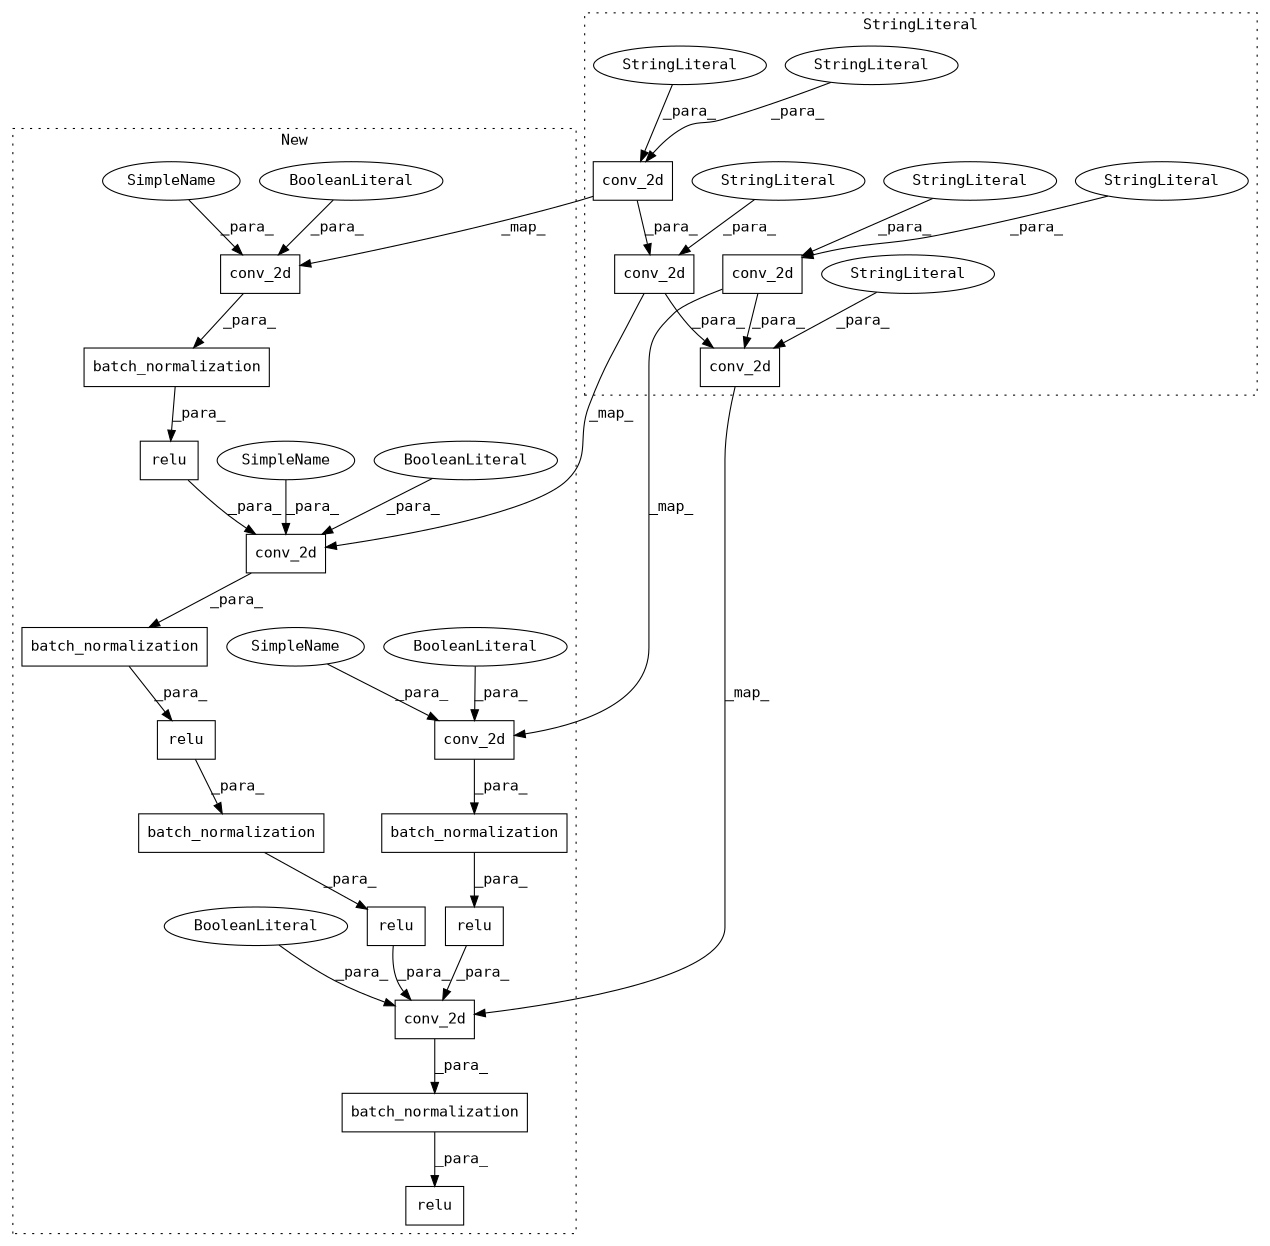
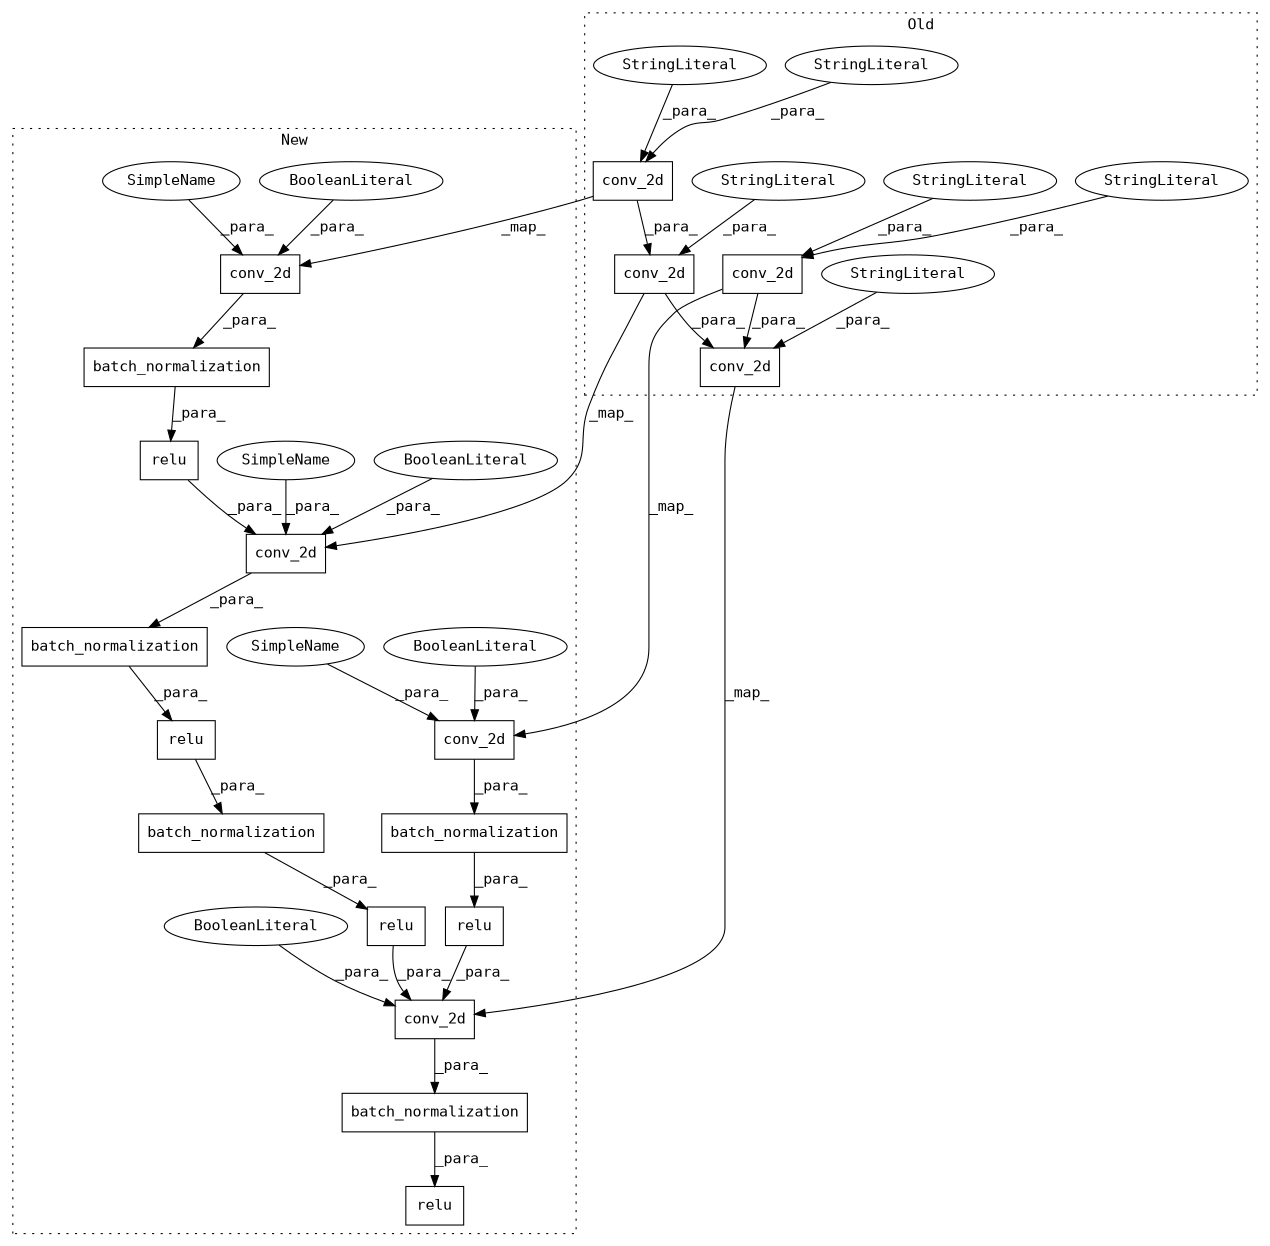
cluster "StringLiteral": label "StringLiteral" -> "Old"
